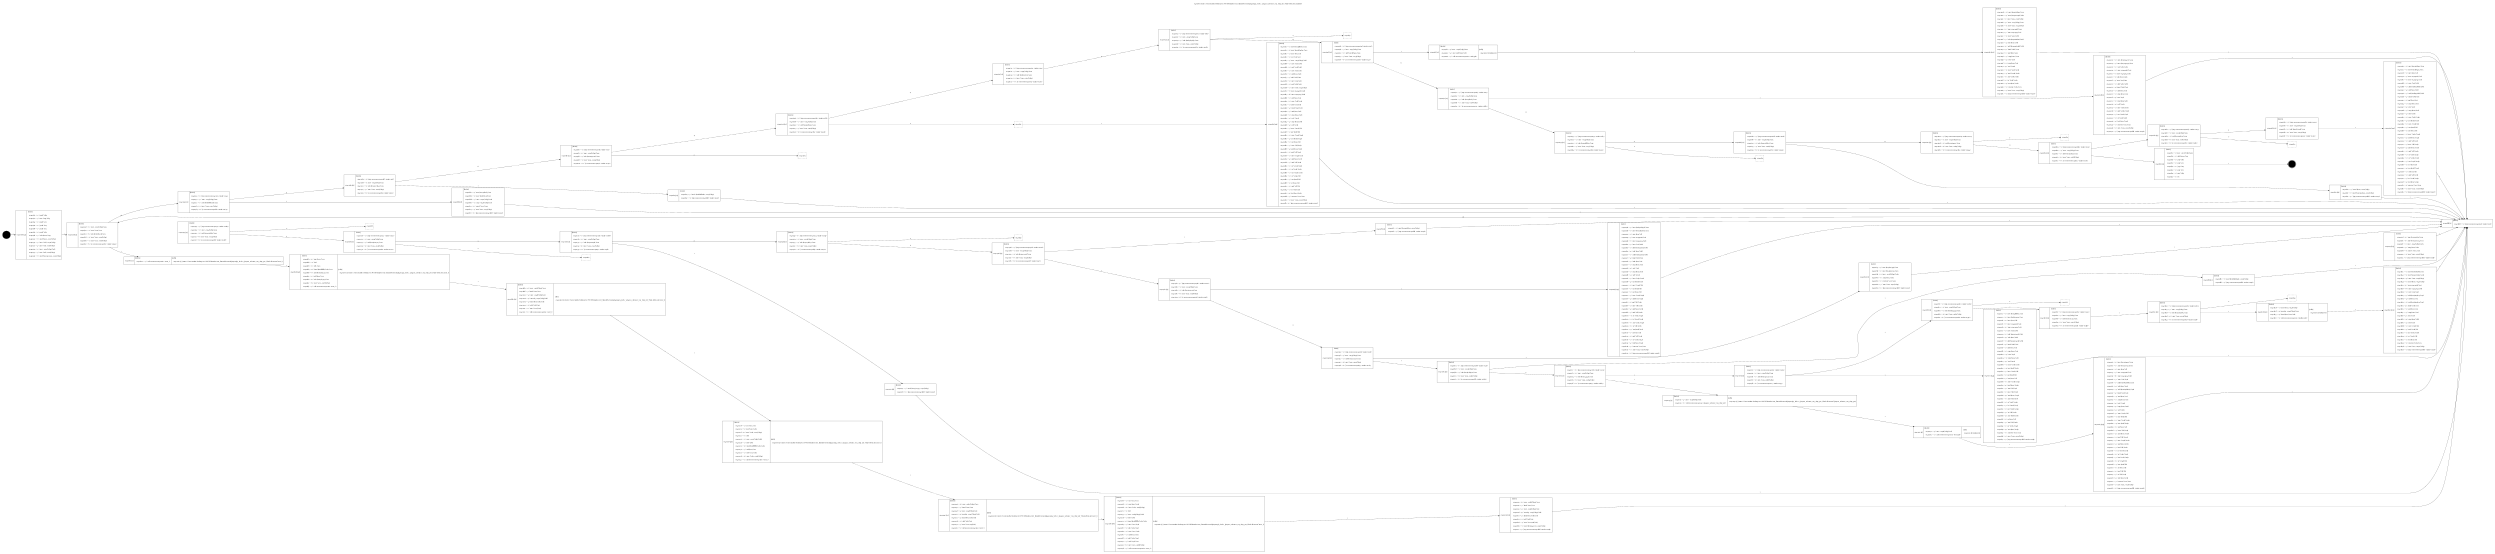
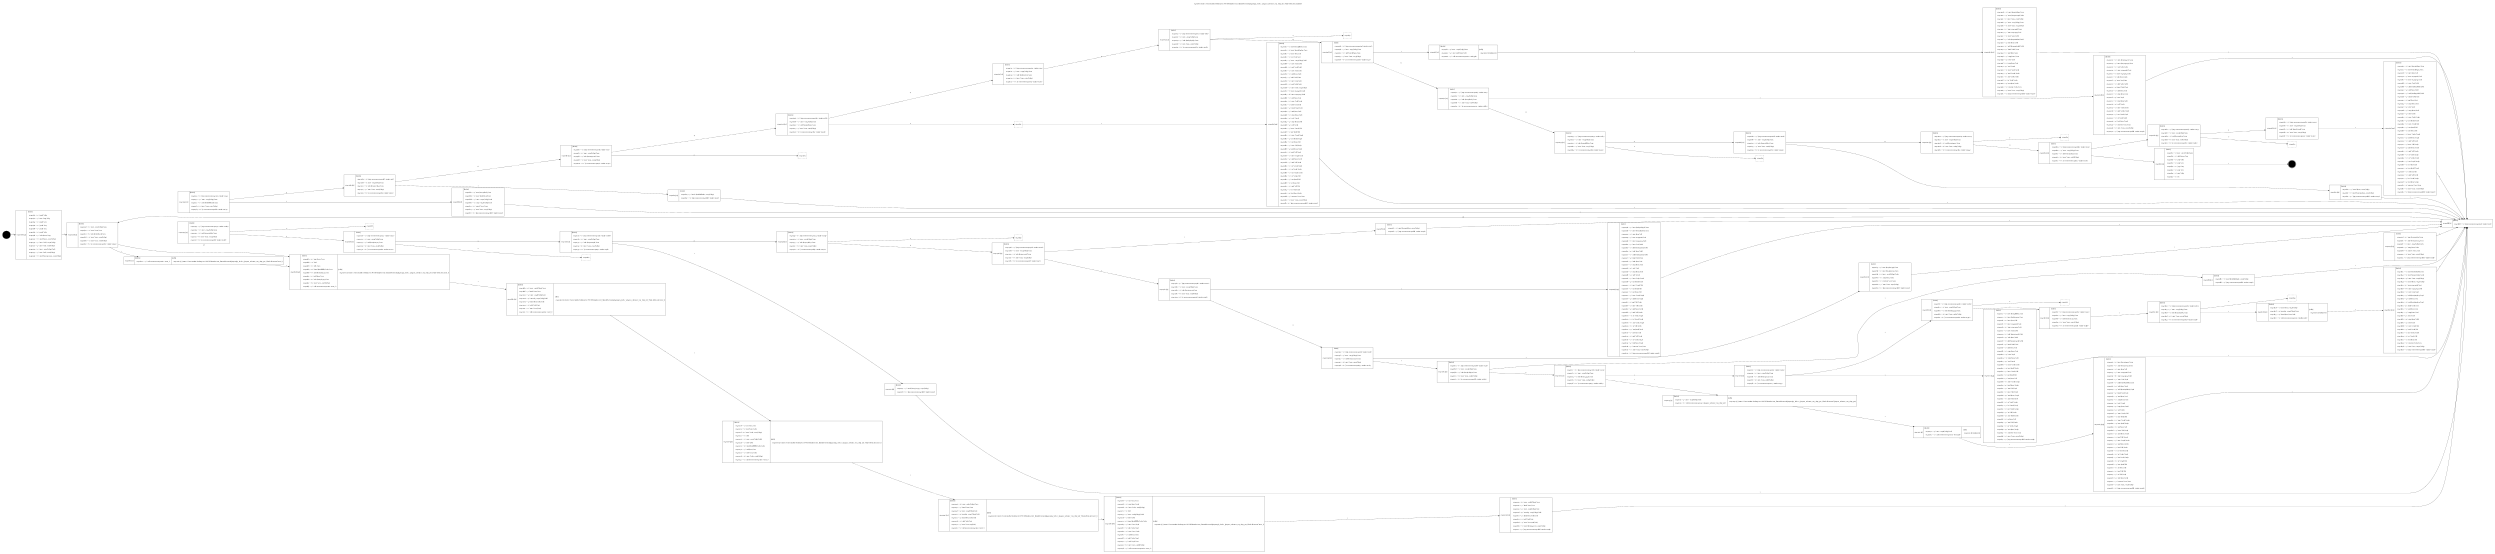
edge "0x4015ad [23]" -> "0x4015c4 [22]": now "0x4015ad [23]" -> "0x401bd1 [40]"
